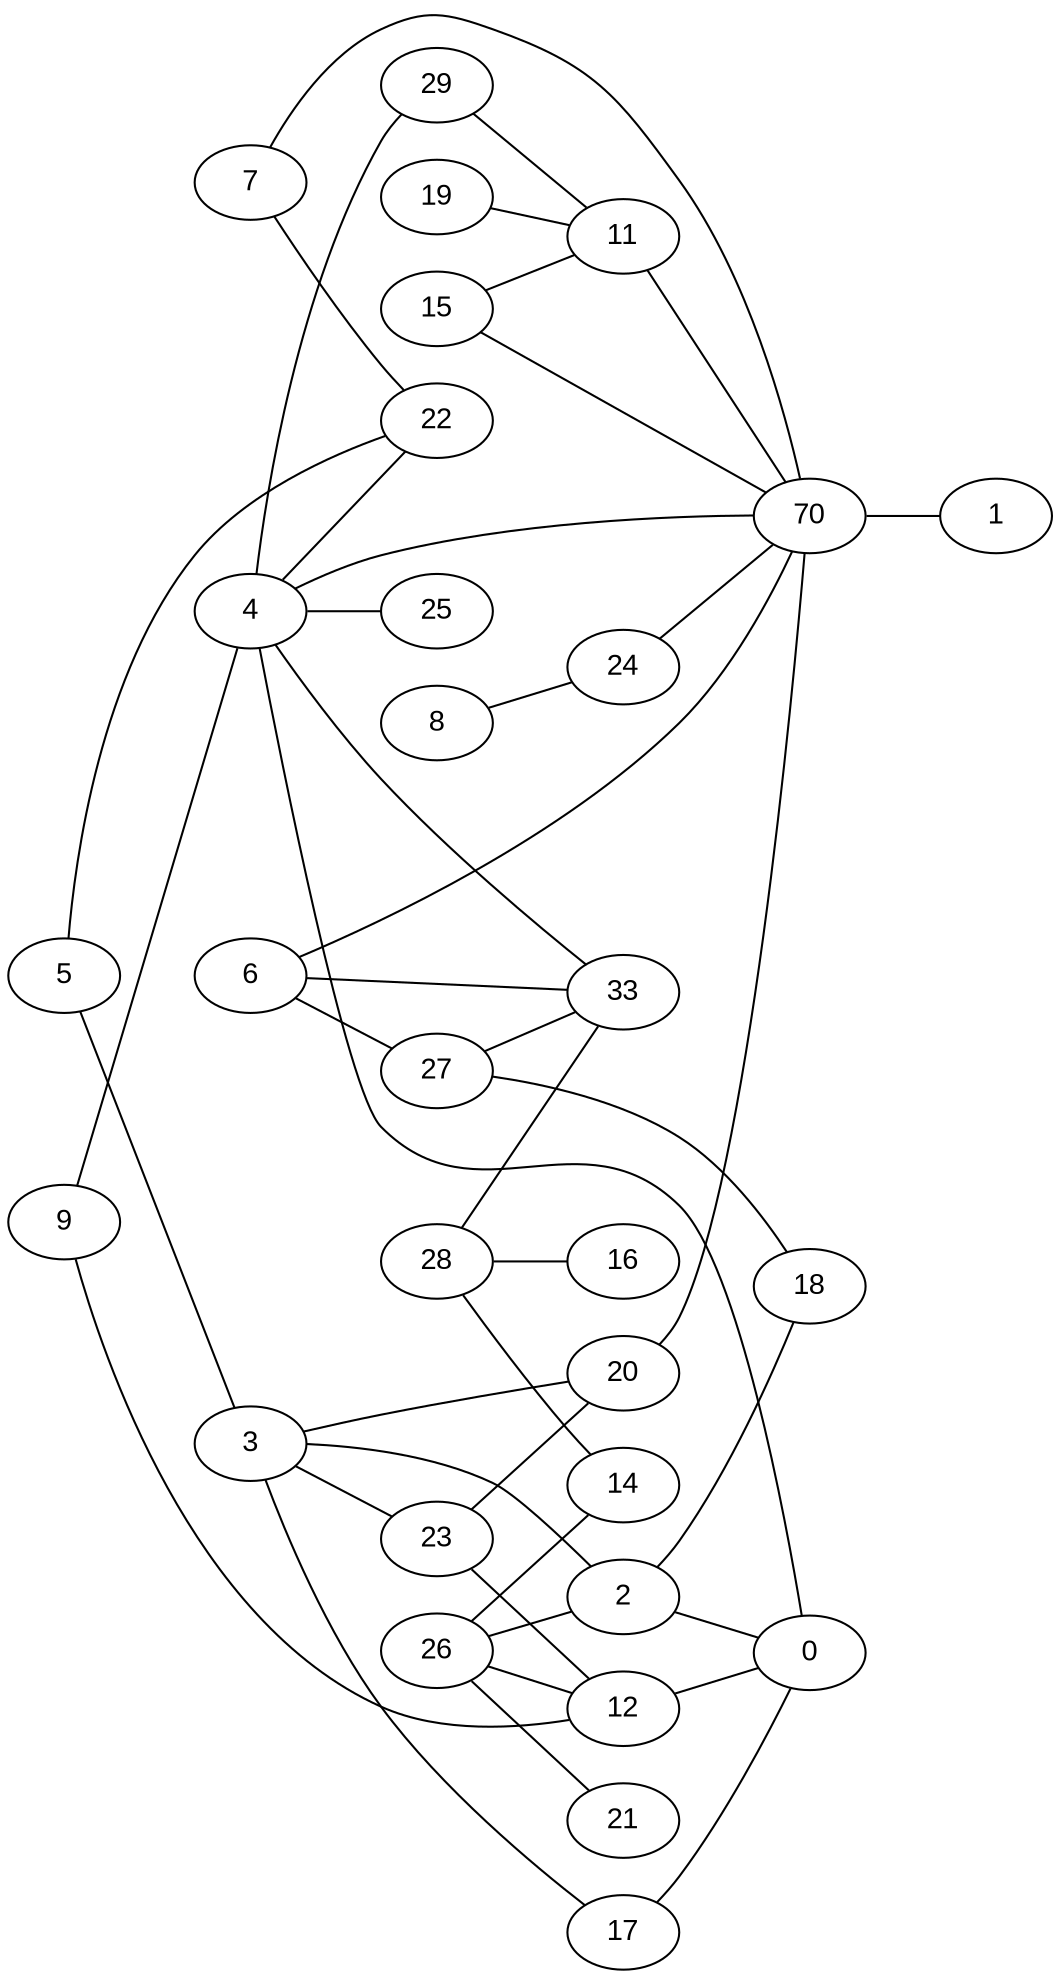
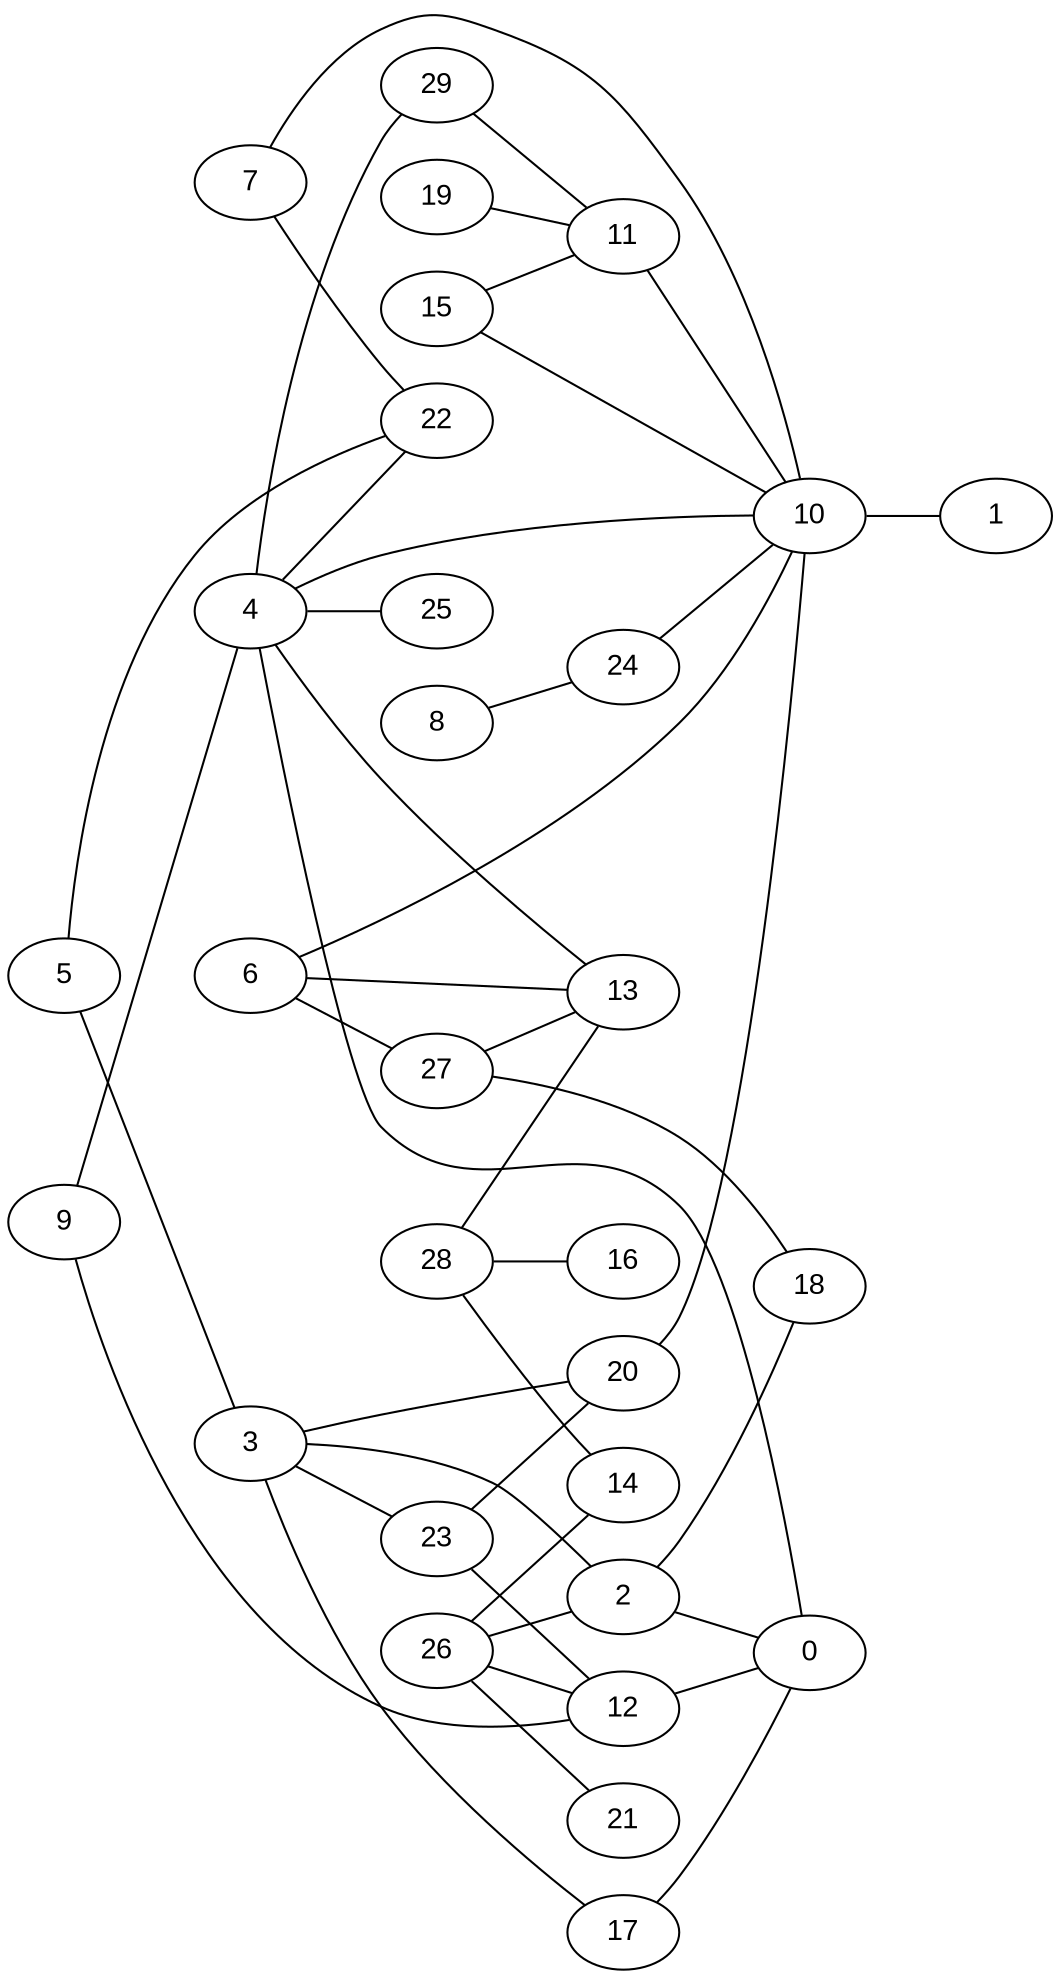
node "70": label "70" -> "10"
node "33": label "33" -> "13"
